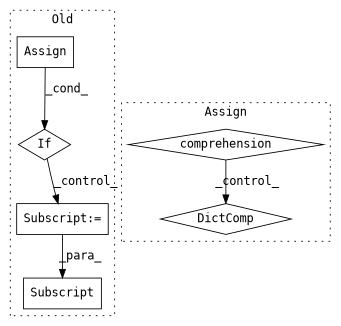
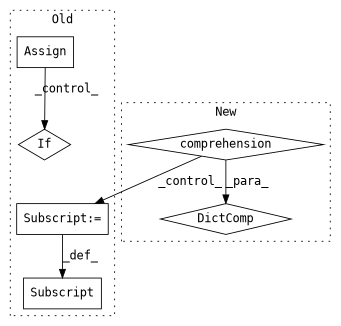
edge "Assign" -> "If": label "_cond_" -> "_control_"
cluster "Assign": label "Assign" -> "New"
edge "If" -> "Subscript:=": now "comprehension" -> "Subscript:="
edge "comprehension" -> "DictComp": label "_control_" -> "_para_"
edge "Subscript:=" -> "Subscript": label "_para_" -> "_def_"
